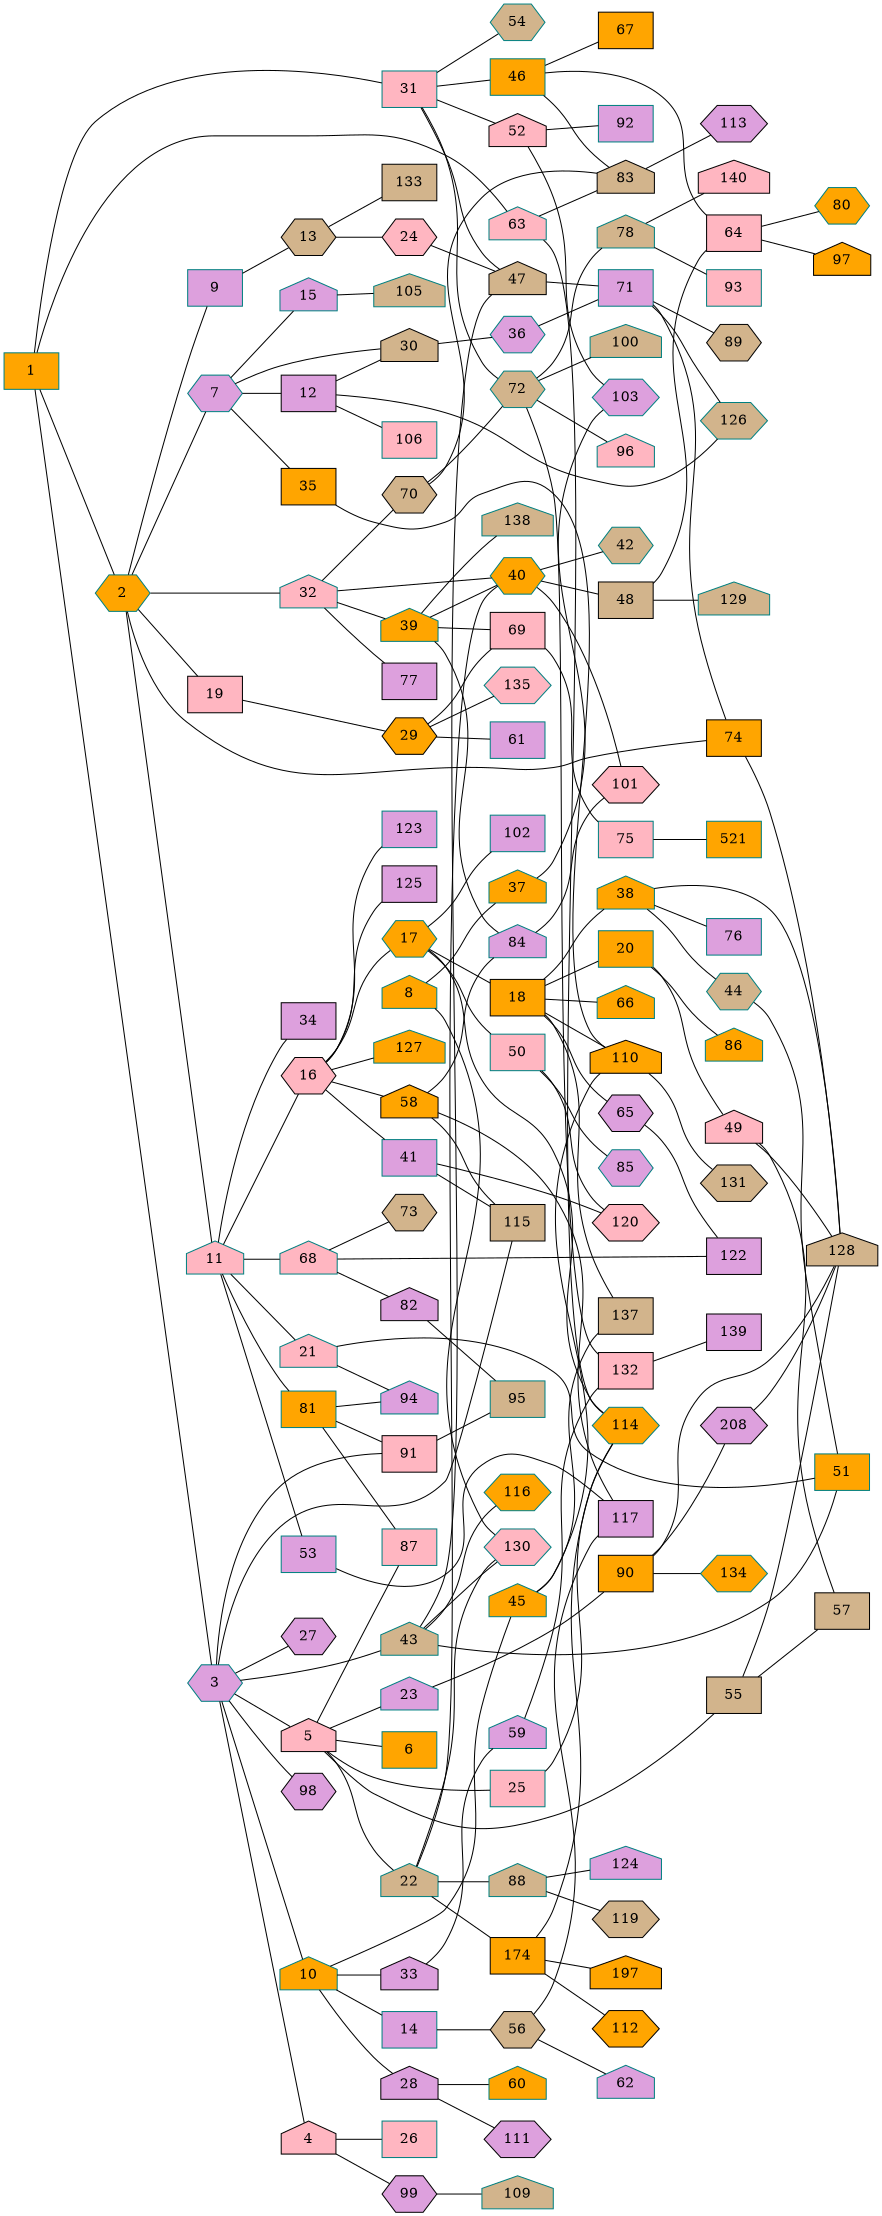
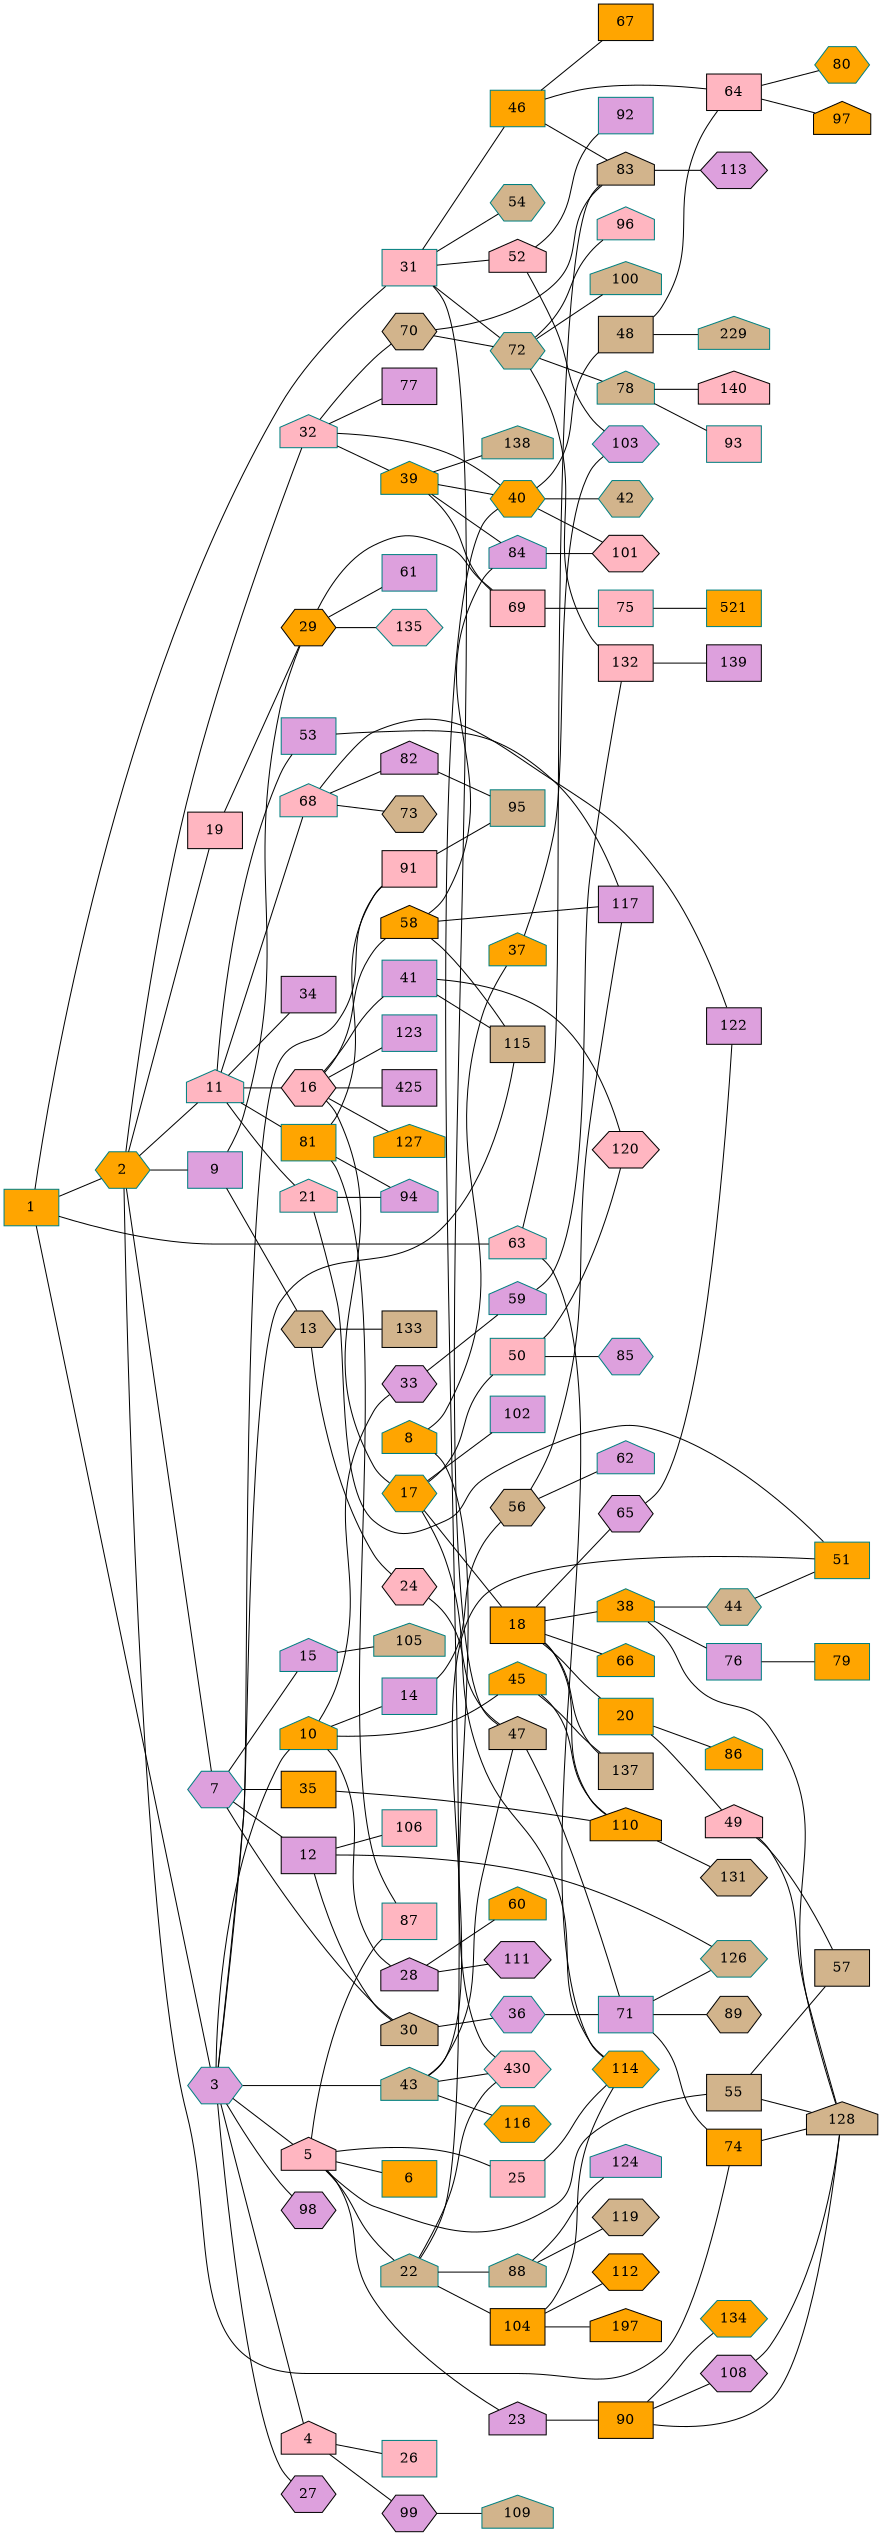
node "129": label "129" -> "229"
node "125": label "125" -> "425"
edge "29" -- "9": added
node "208": label "208" -> "108"
node "130": label "130" -> "430"
node "79": added
node "23": color teal -> black
node "174": label "174" -> "104"
node "33": shape house -> hexagon
